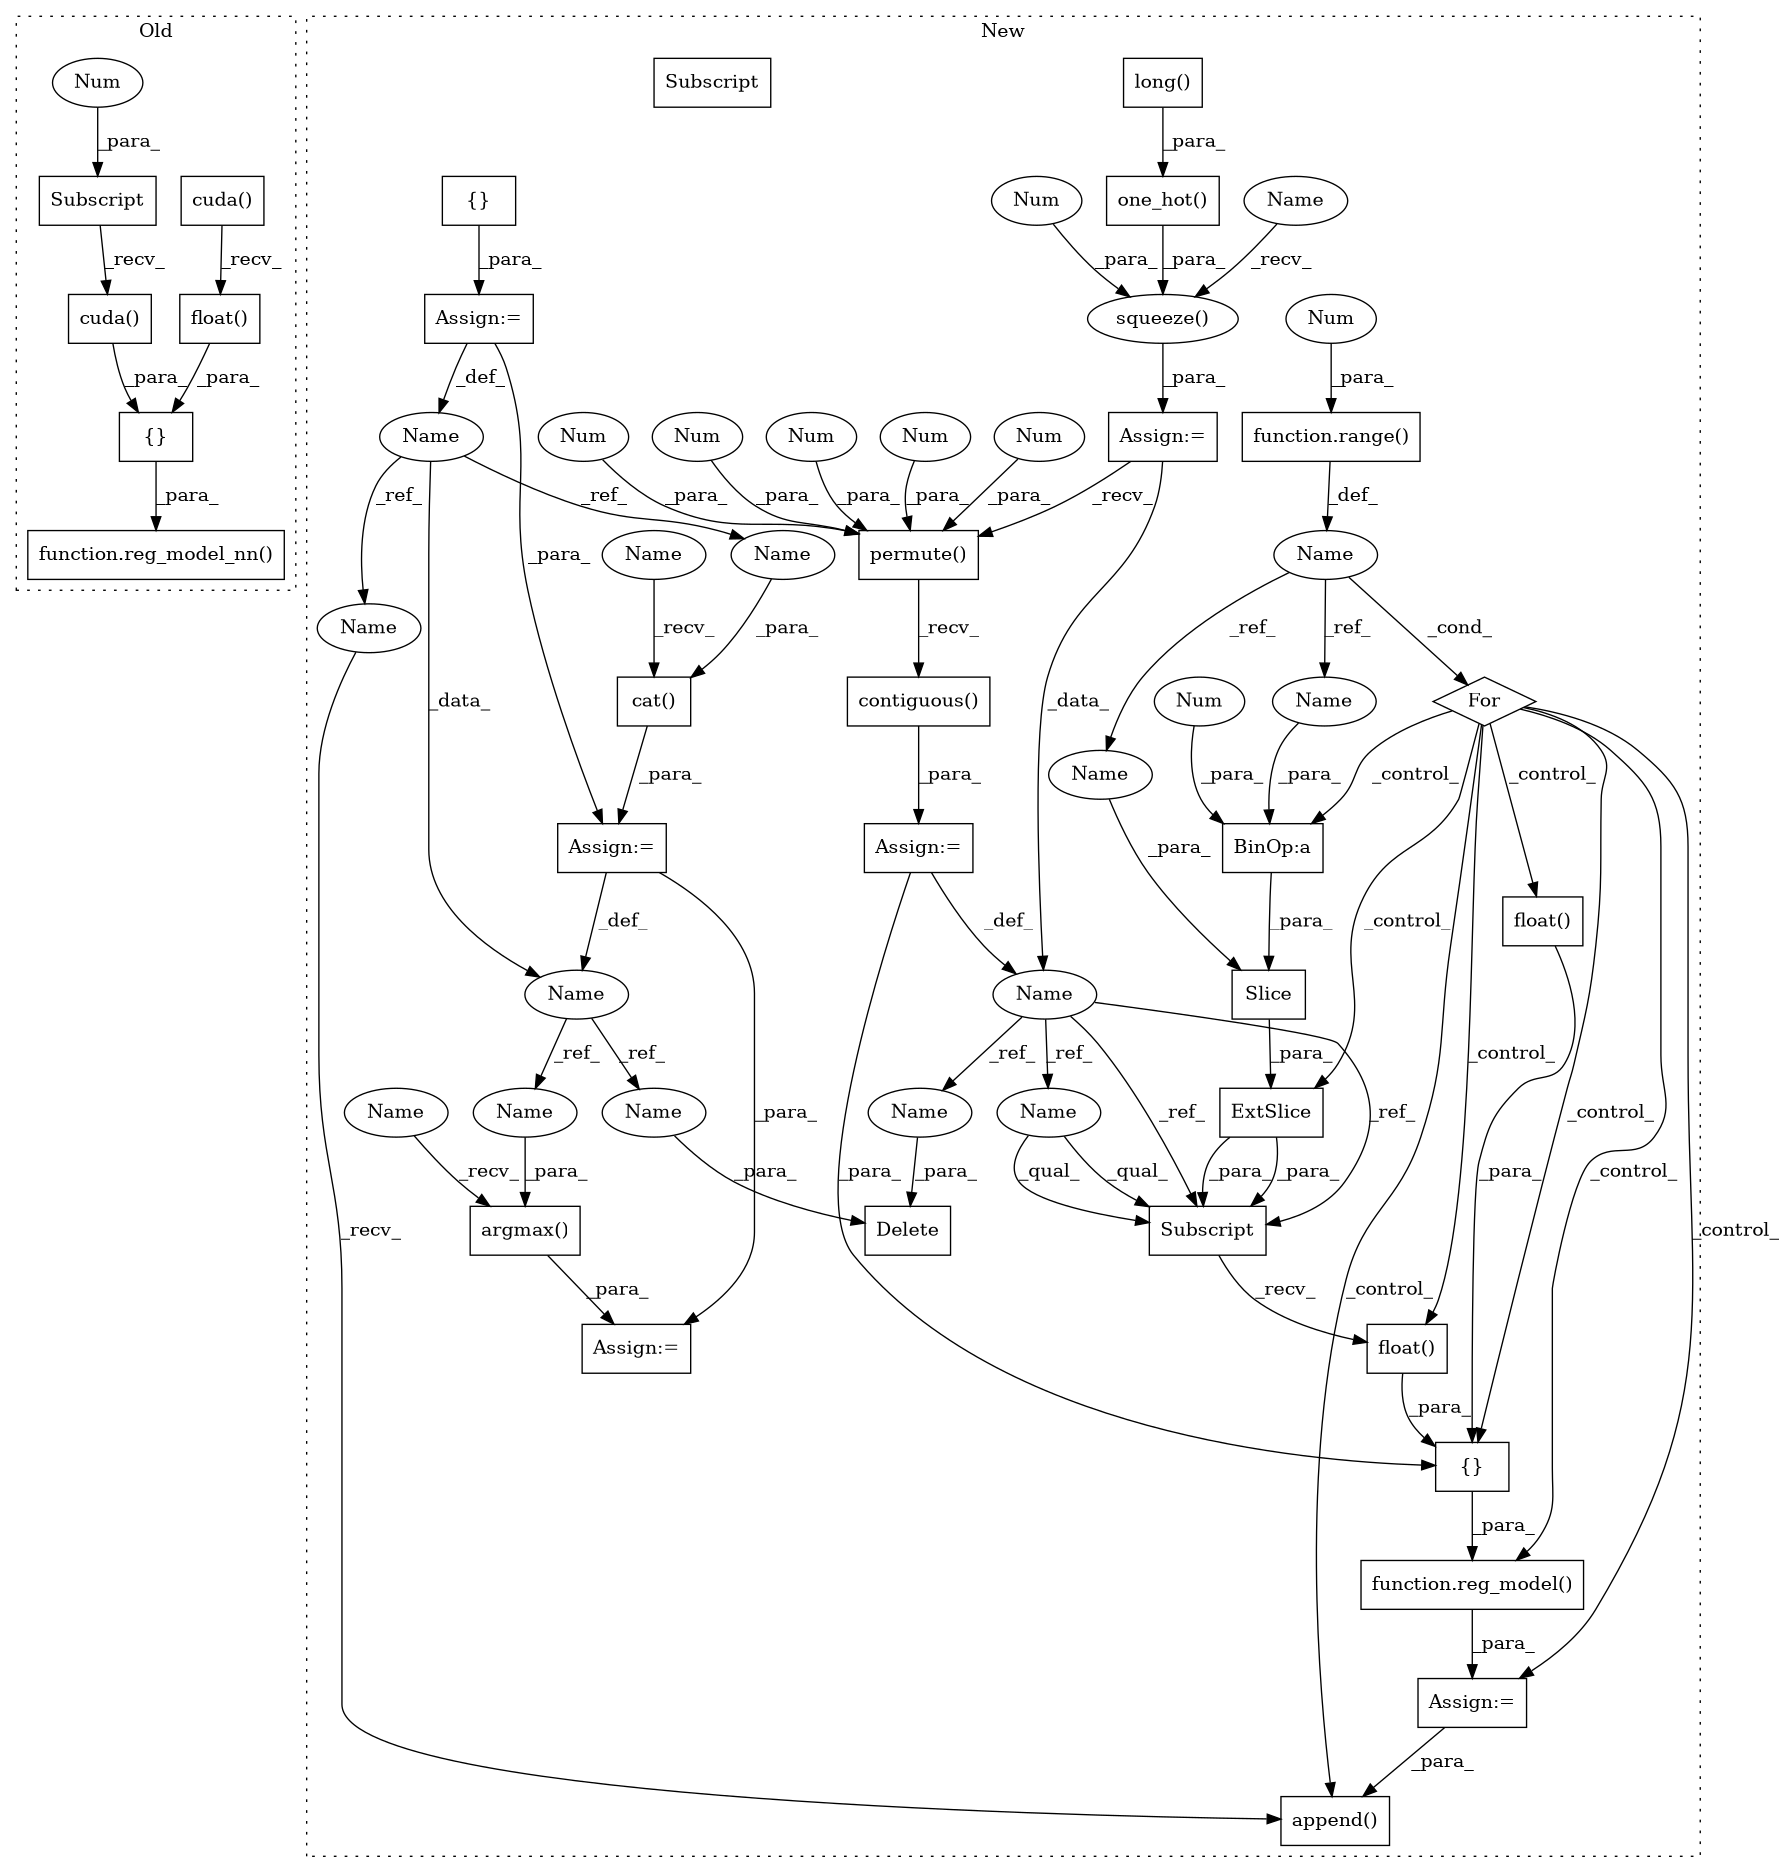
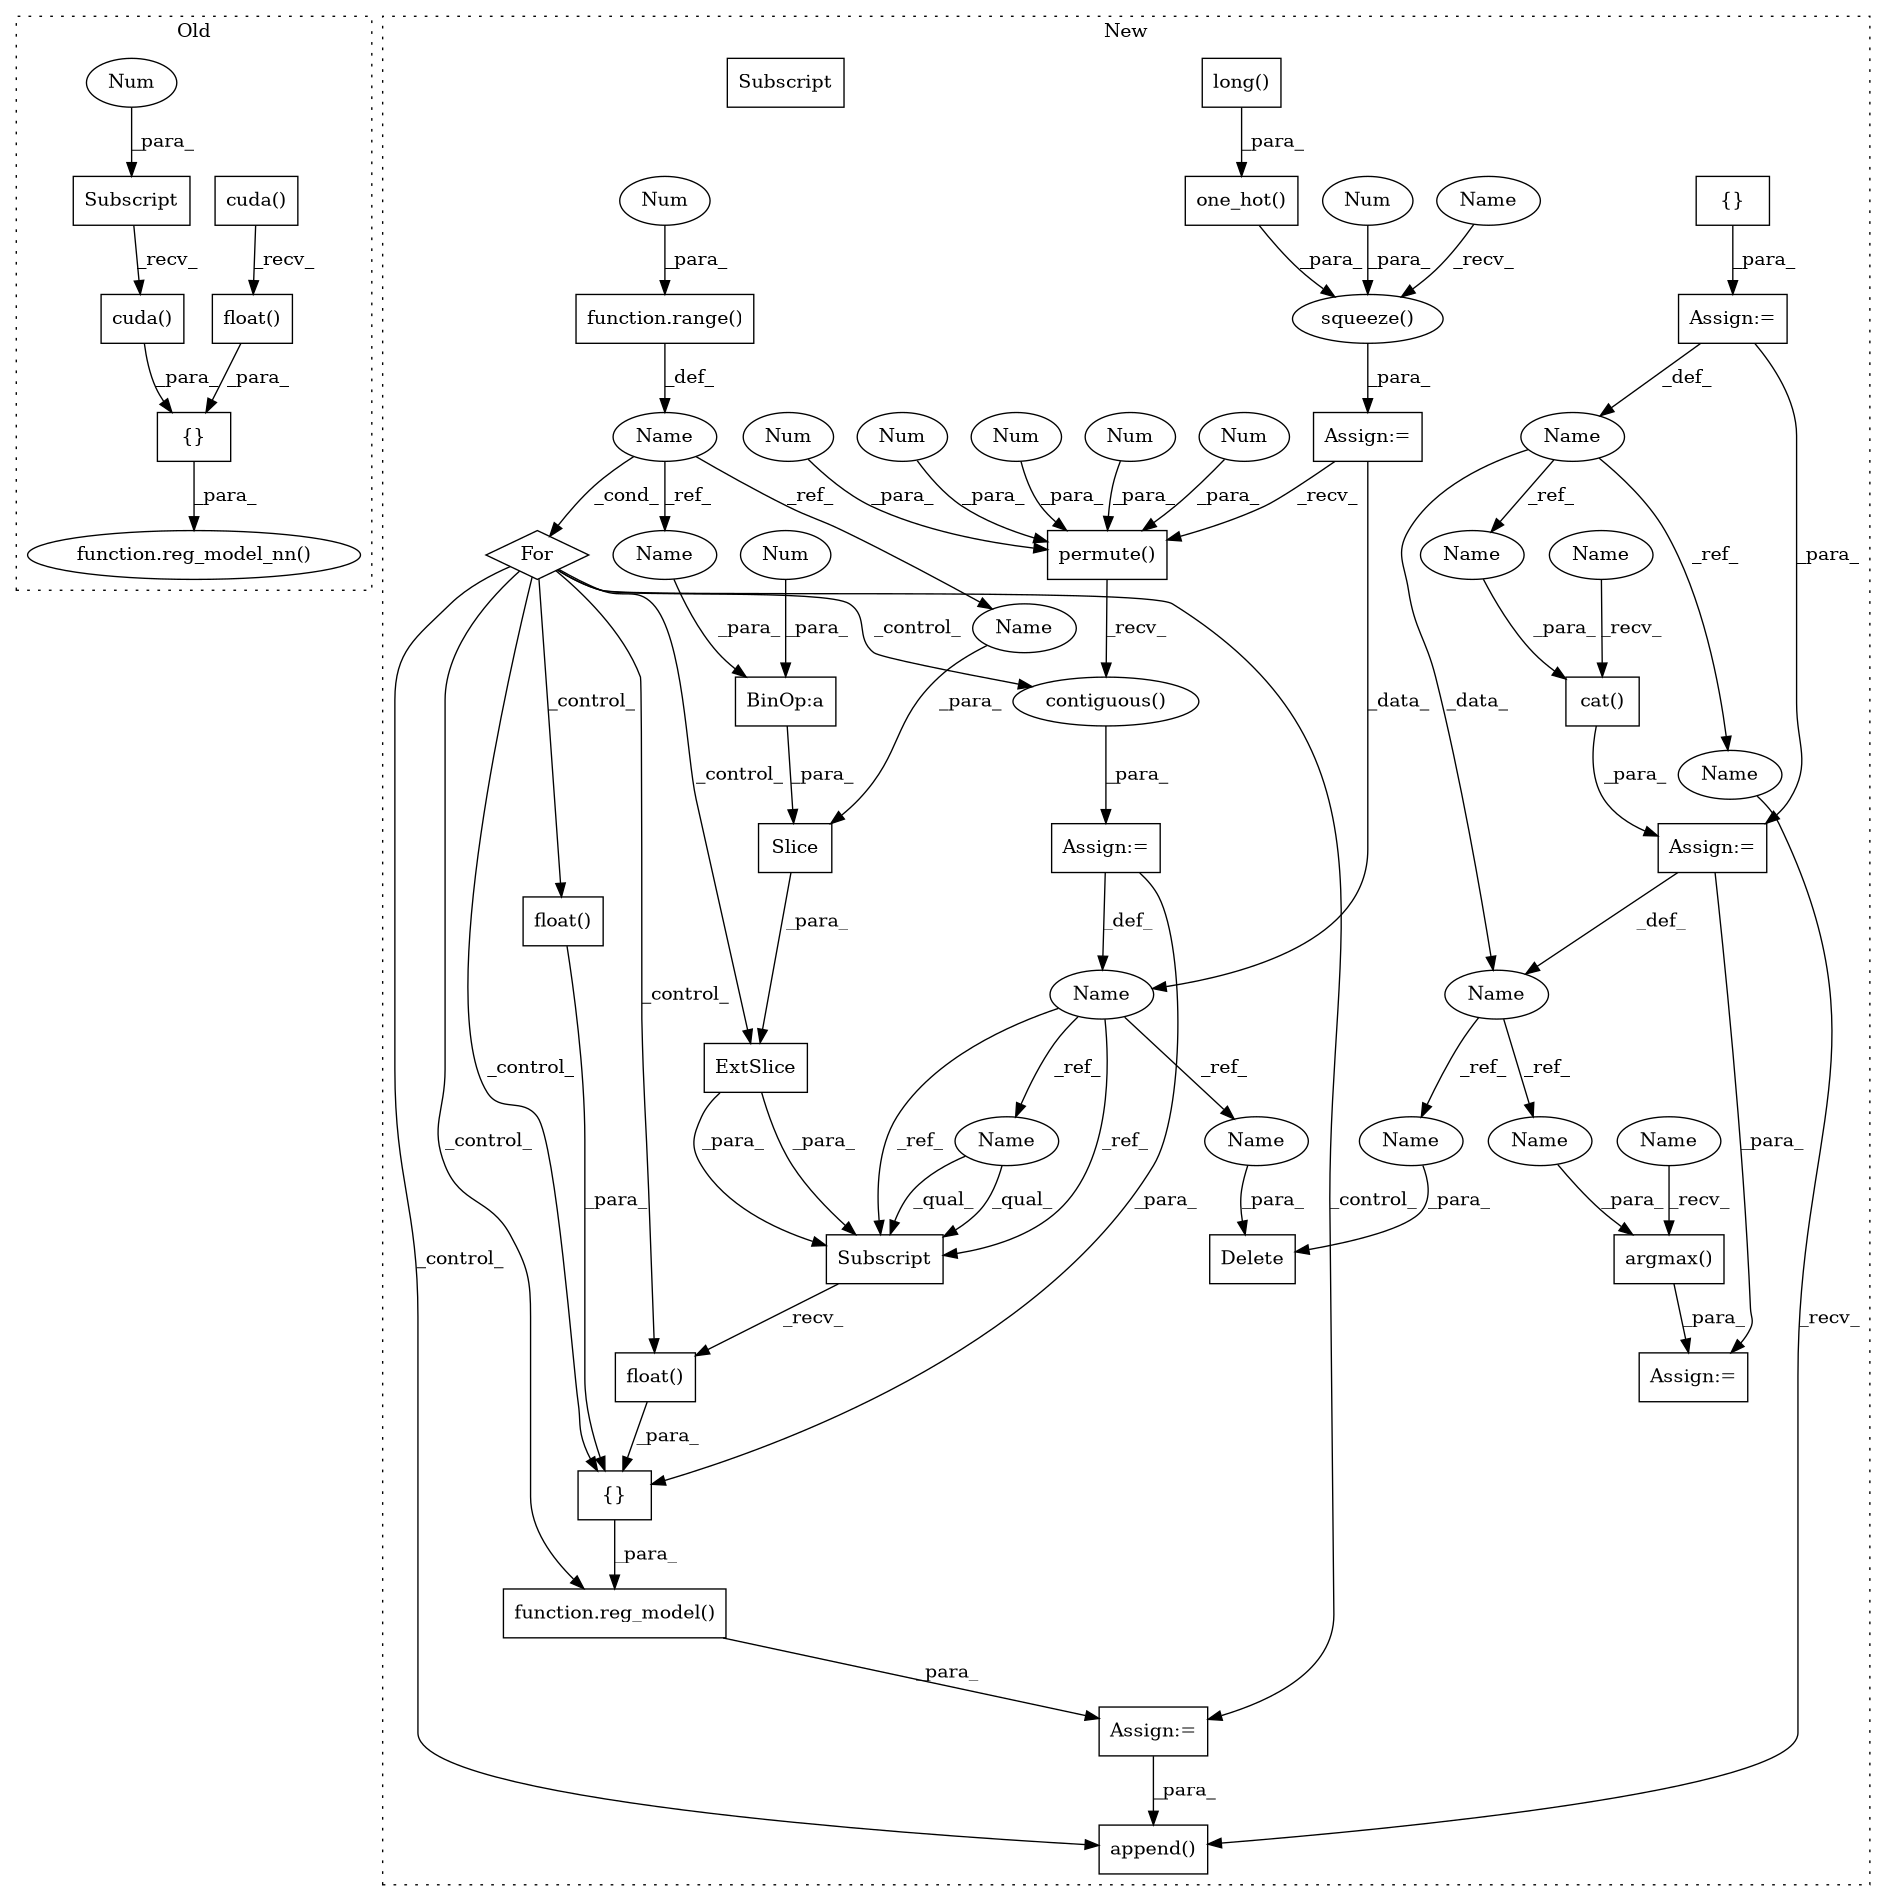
node "function.reg_model_nn()": shape box -> ellipse
node "contiguous()": shape box -> ellipse
edge "For" -> "BinOp:a": now "For" -> "contiguous()"
